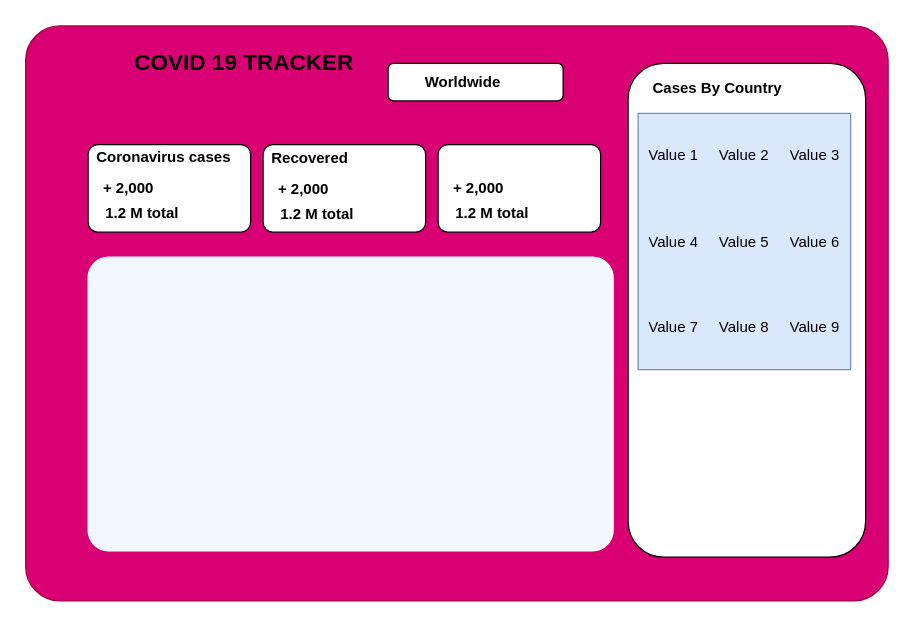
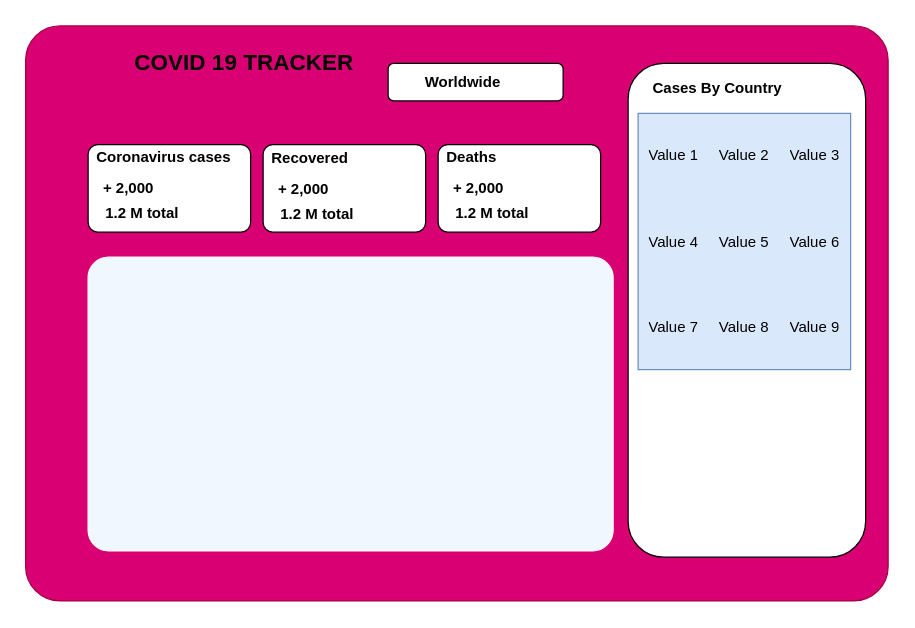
node "Deaths": added
